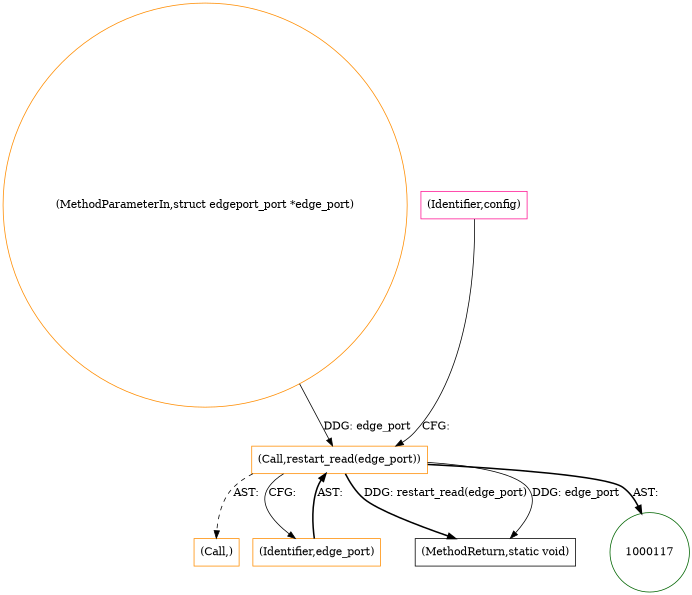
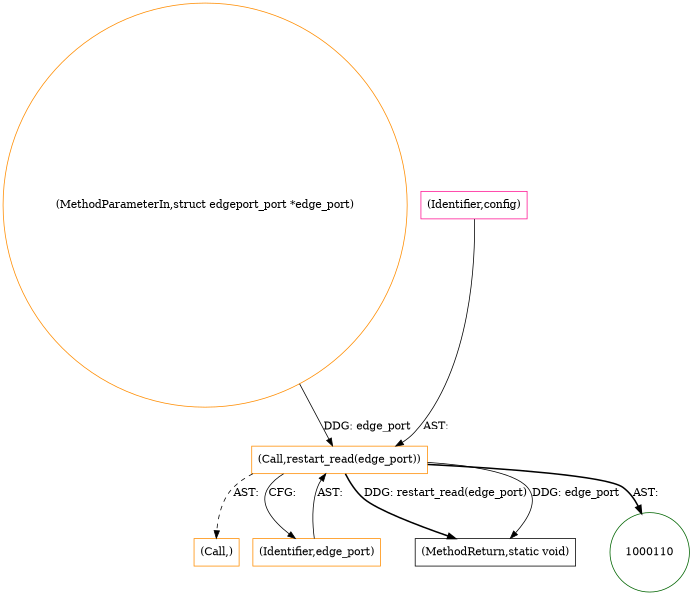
edge "(Identifier,config)" -> "(Call,restart_read(edge_port))": label "CFG: " -> "AST: "
edge "(Identifier,edge_port)" -> "(Call,restart_read(edge_port))": style bold -> solid
node "1000117": label "1000117" -> "1000110"
